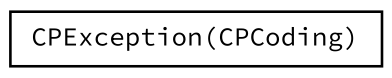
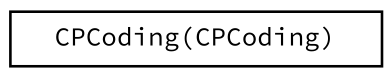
node "CPException(CPCoding)": label "CPException(CPCoding)" -> "CPCoding(CPCoding)"
